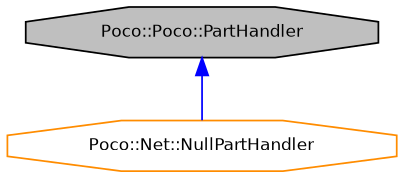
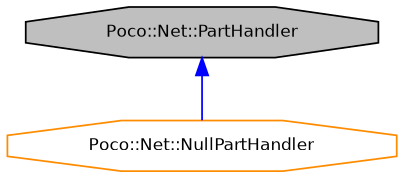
node "Poco::Poco::PartHandler": label "Poco::Poco::PartHandler" -> "Poco::Net::PartHandler"
